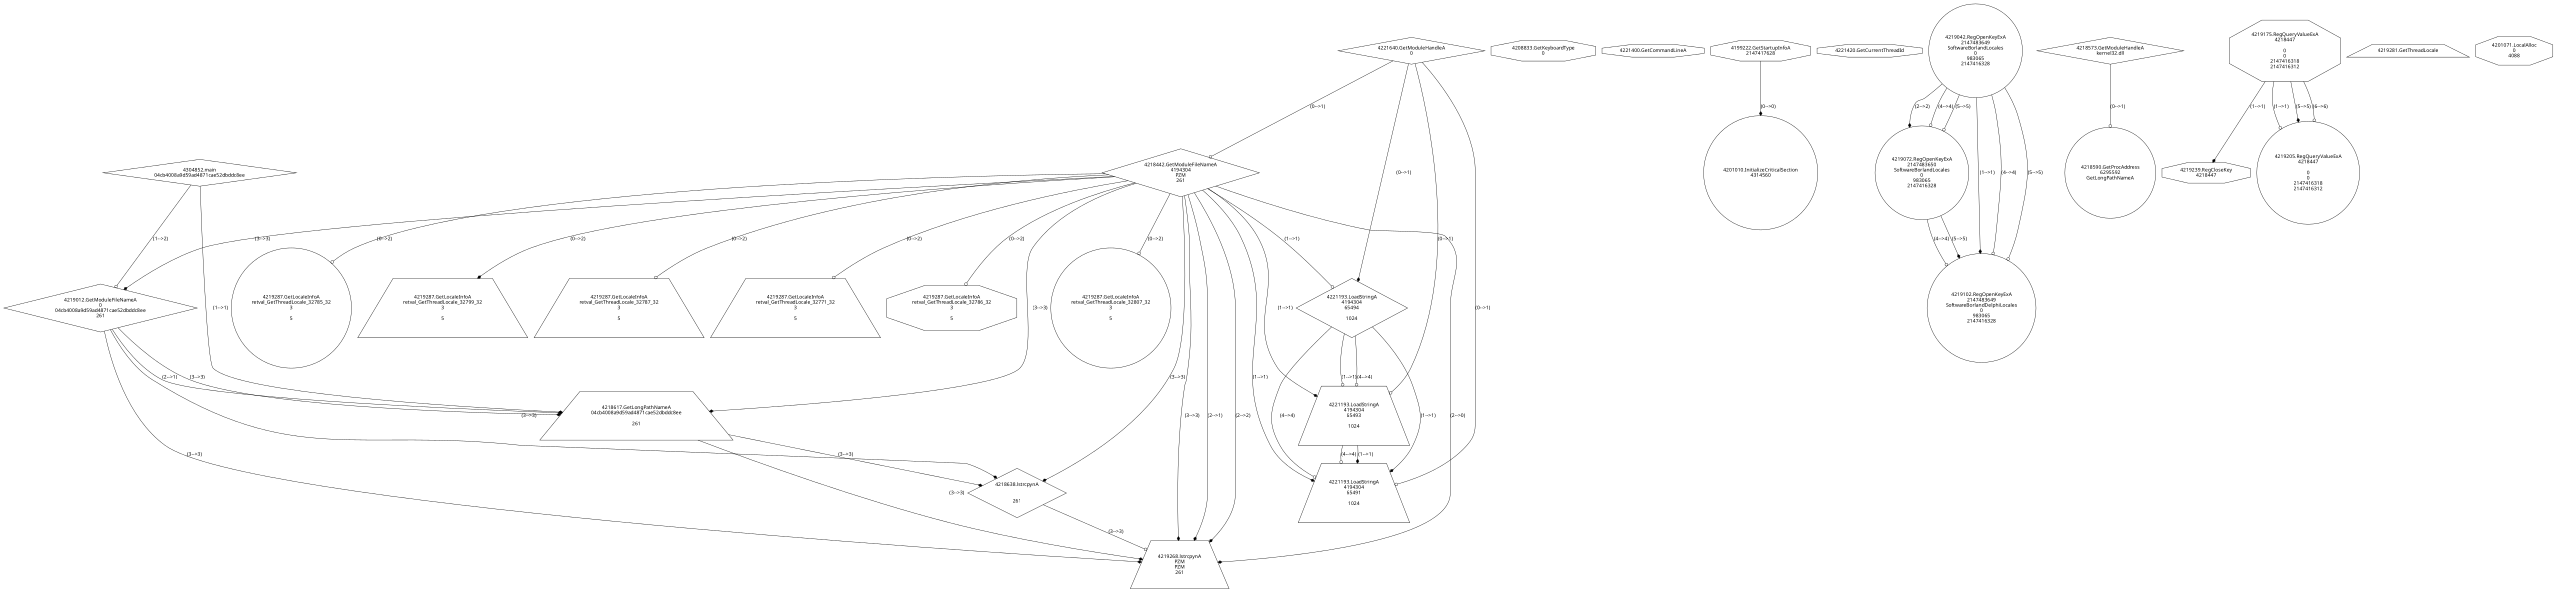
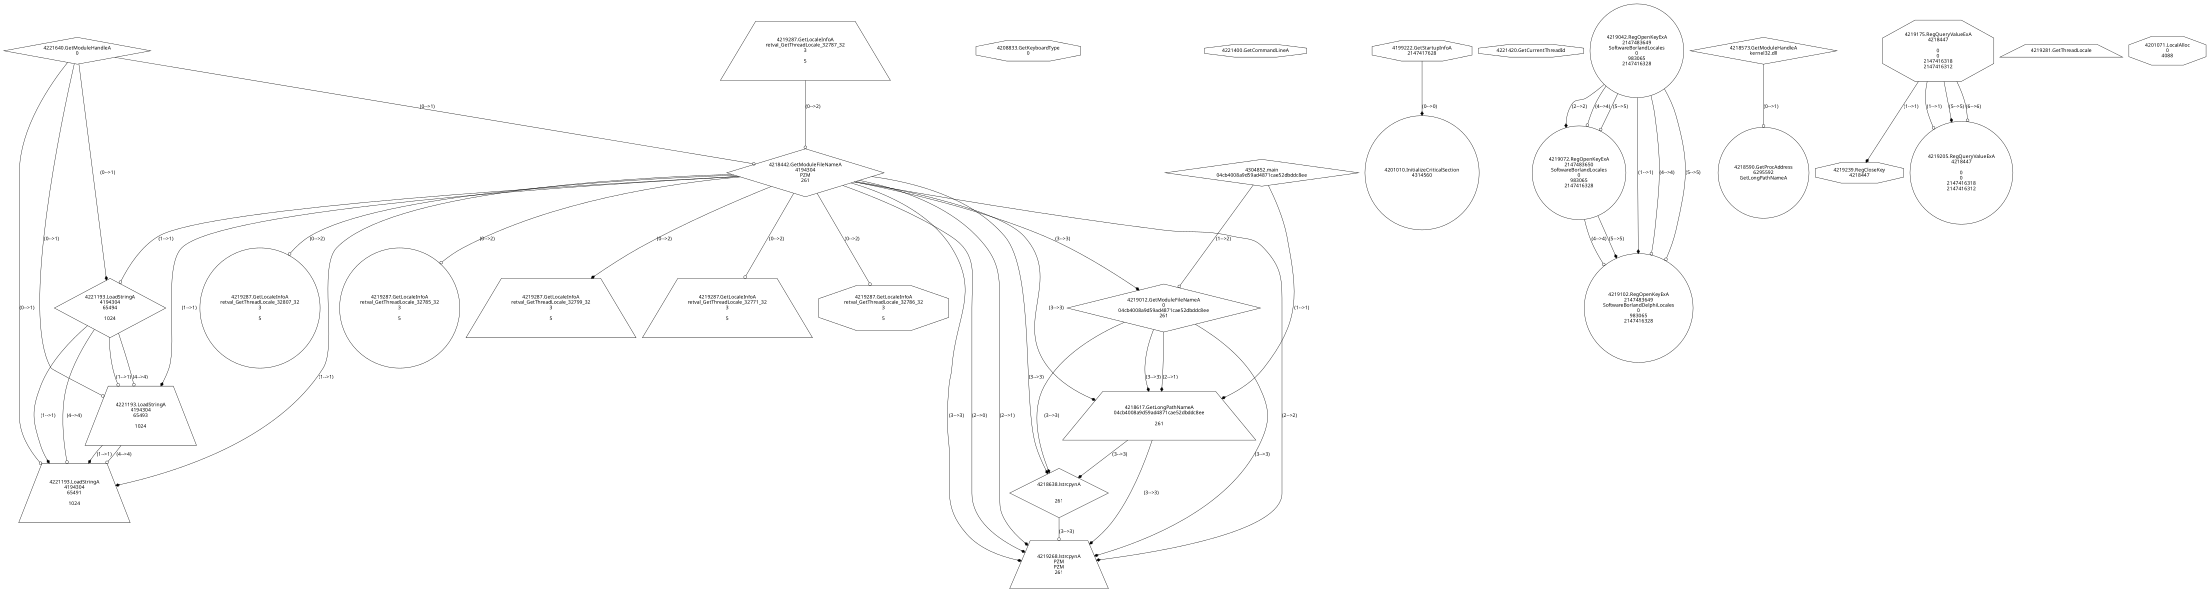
edge "4218442.GetModuleFileNameA 4194304 PZM 261" -> "4219287.GetLocaleInfoA retval_GetThreadLocale_32787_32 3 5": reversed
